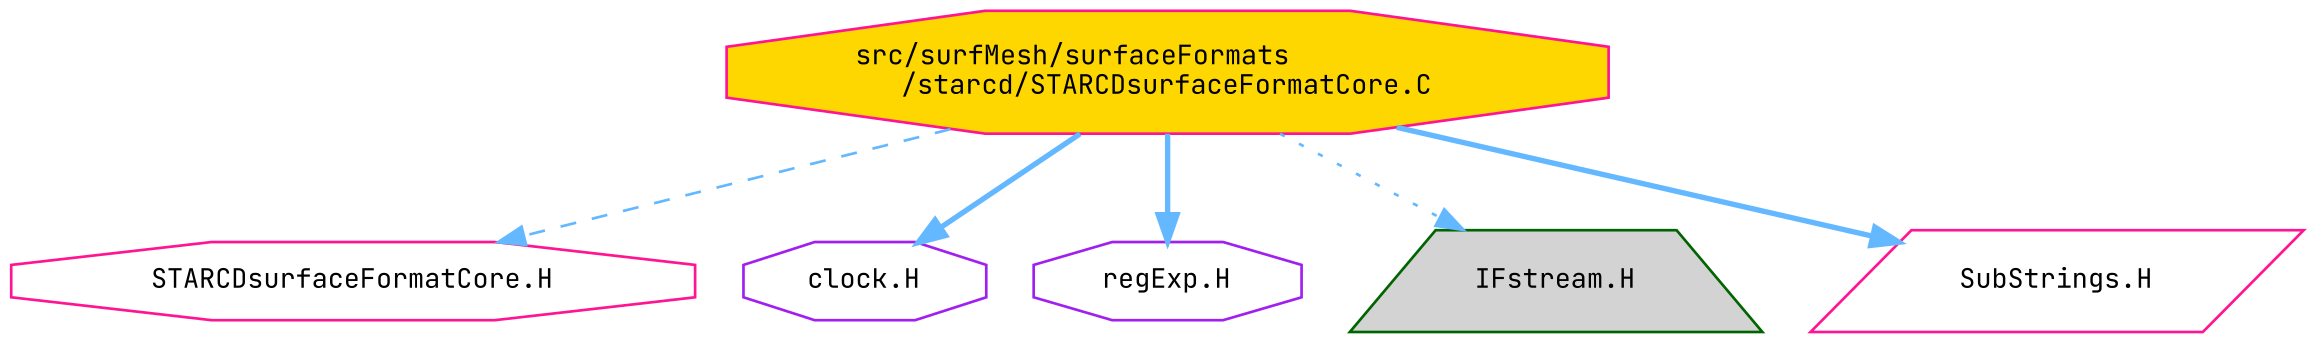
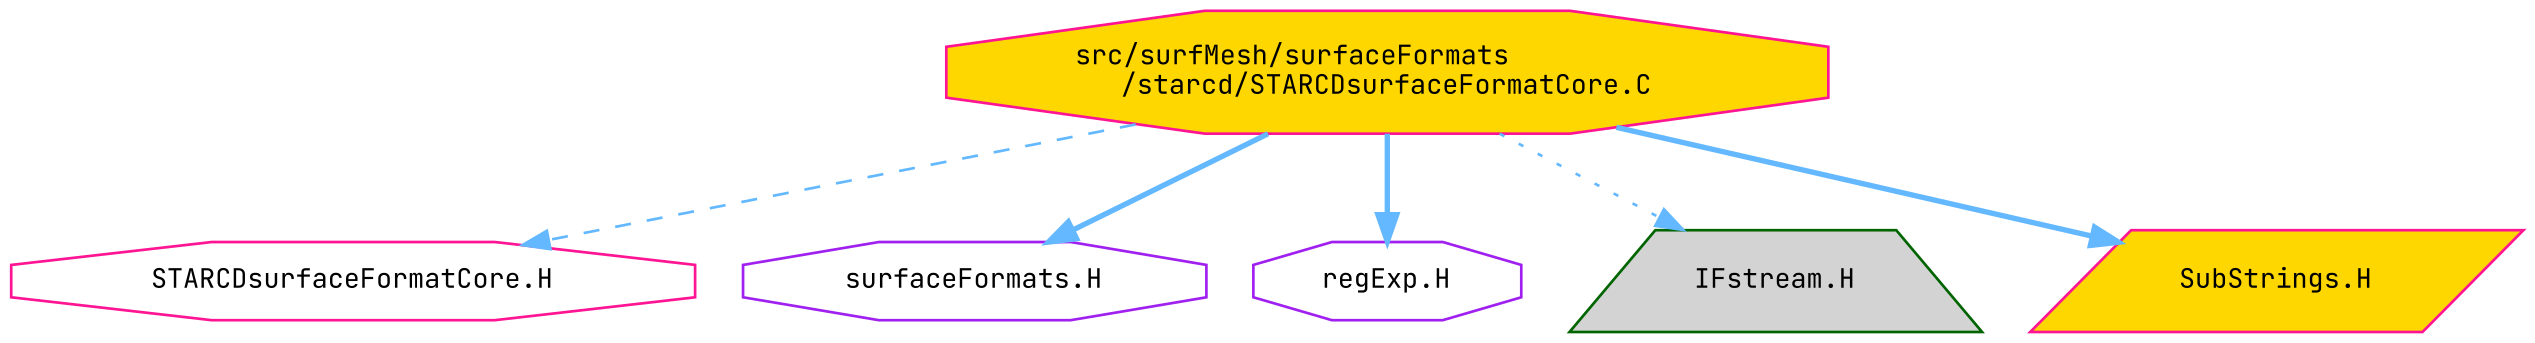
node "clock.H": label "clock.H" -> "surfaceFormats.H"
node "SubStrings.H": fillcolor white -> gold
